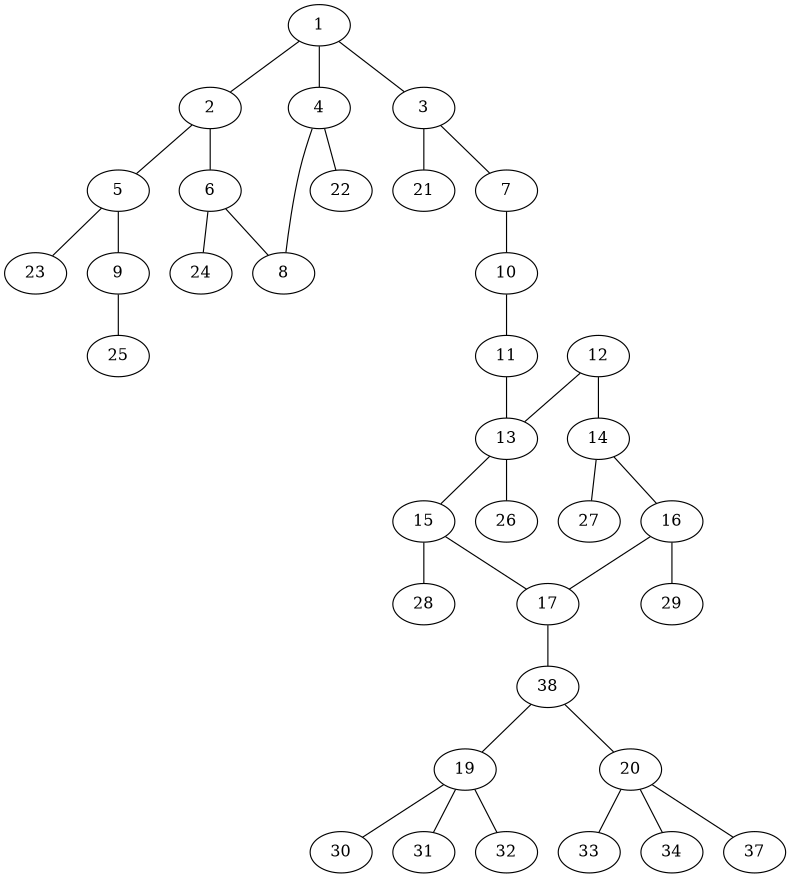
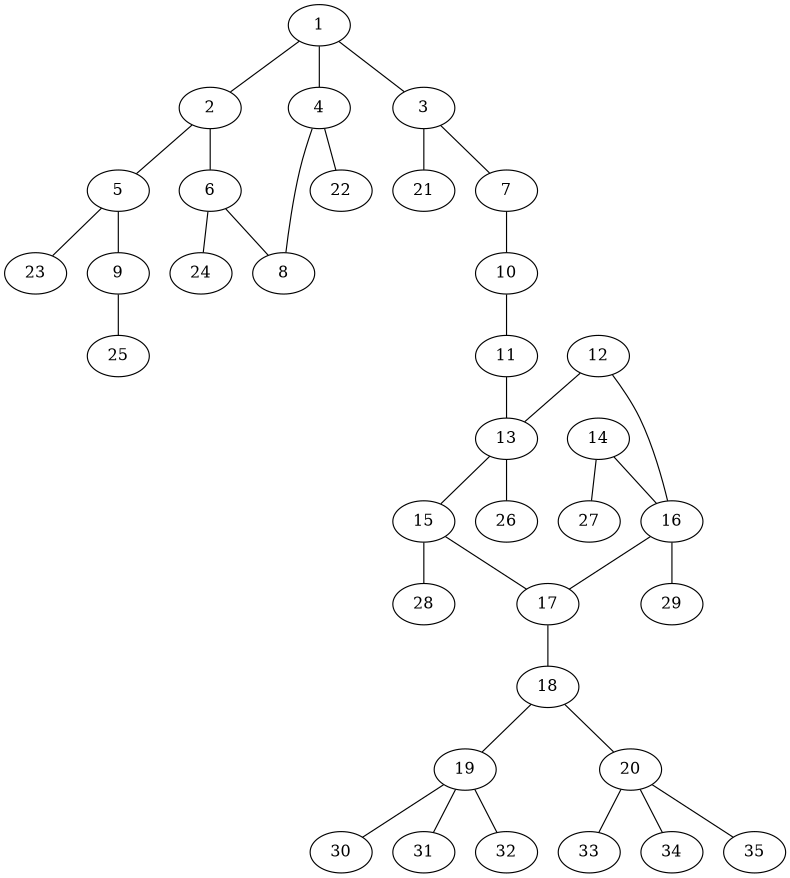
edge "12" -- "14": now "12" -- "16"
node "38": label "38" -> "18"
node "37": label "37" -> "35"
